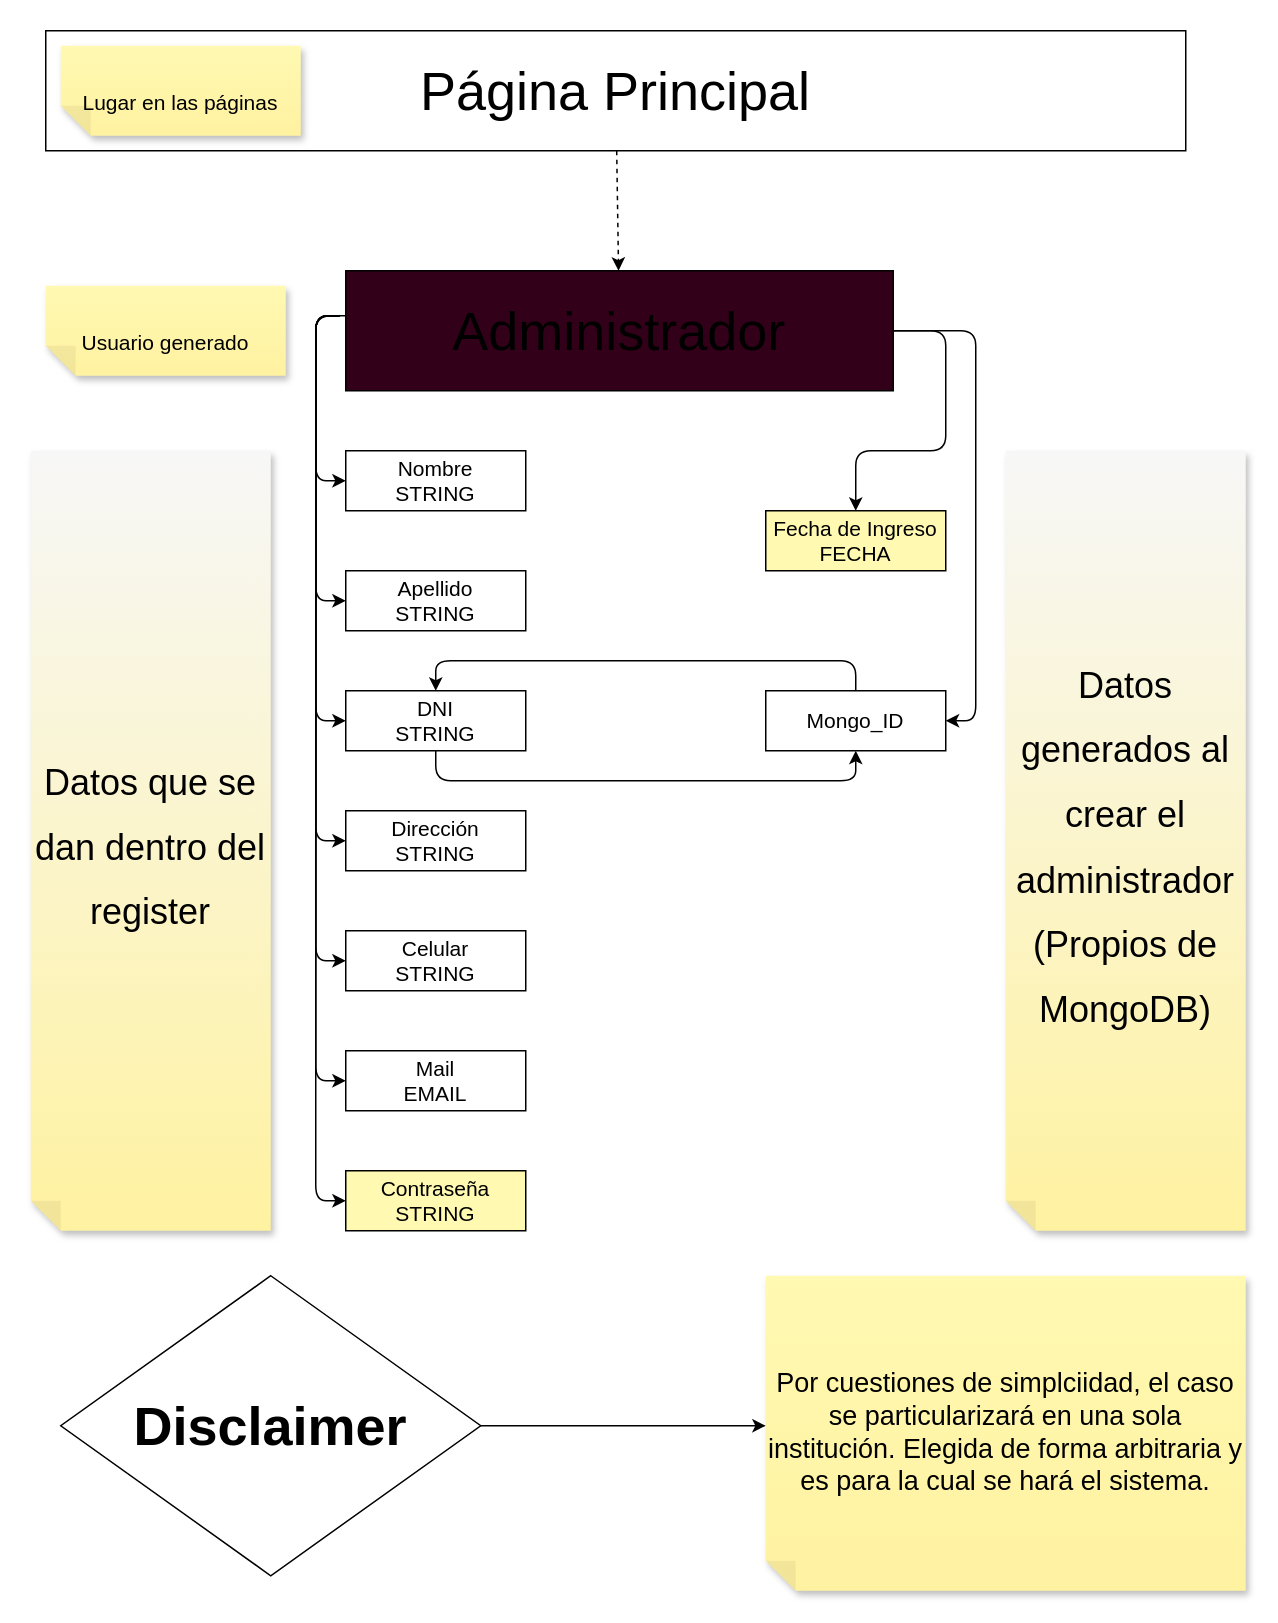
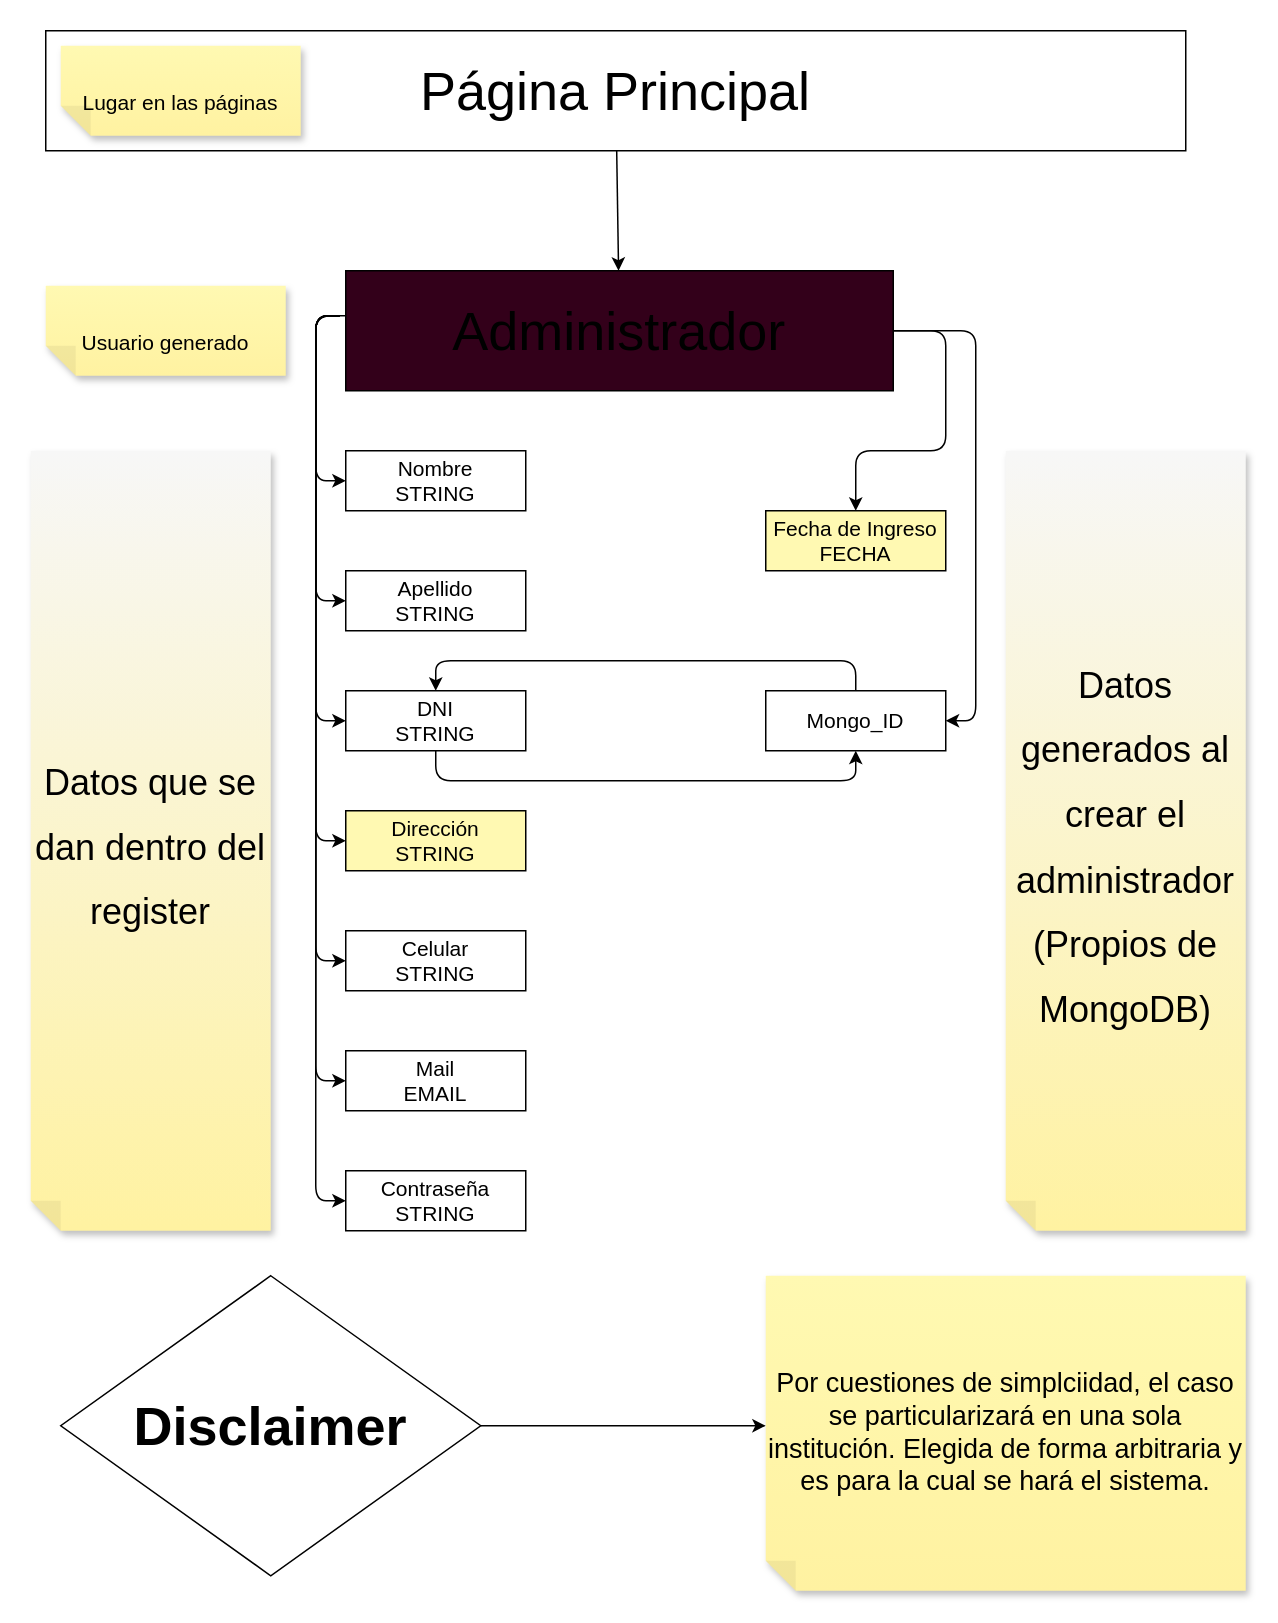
edge "Página Principal" -> "Administrador": style dashed -> solid
node "Dirección STRING": fillcolor #ffffff -> #fff9b2
node "Contraseña STRING": fillcolor #fff9b2 -> #ffffff
